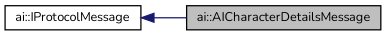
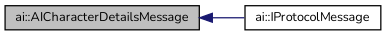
edge "ai::AICharacterDetailsMessage" -> "ai::IProtocolMessage": reversed
